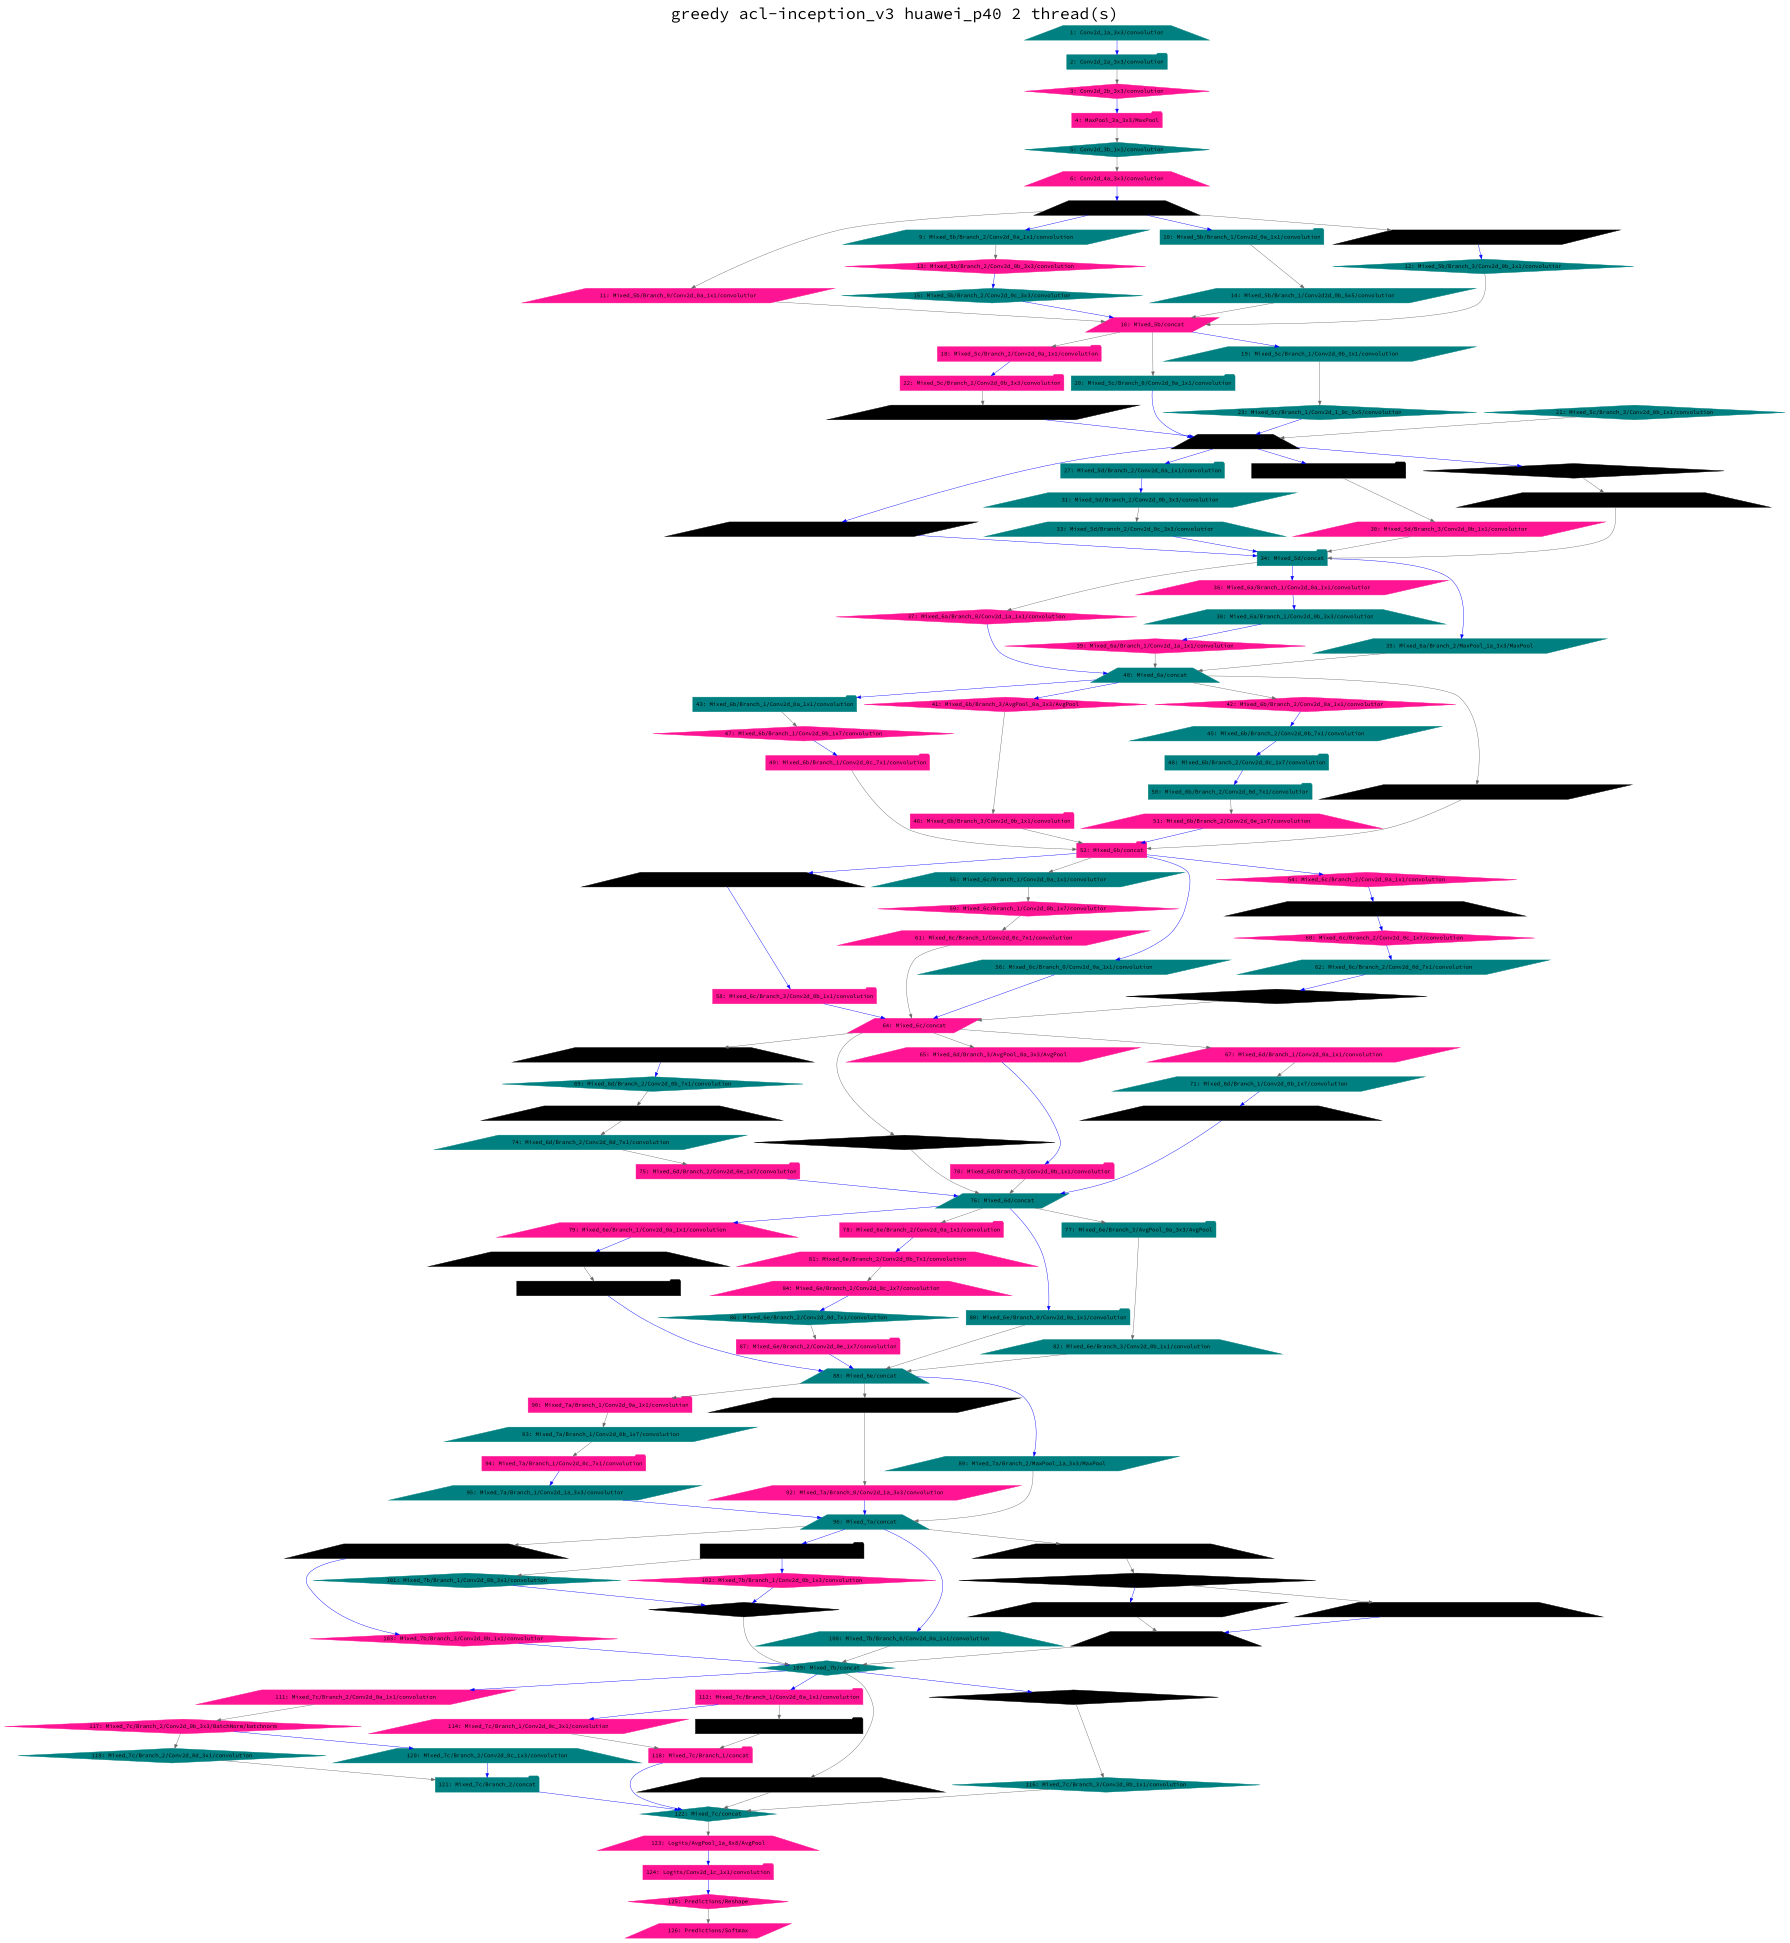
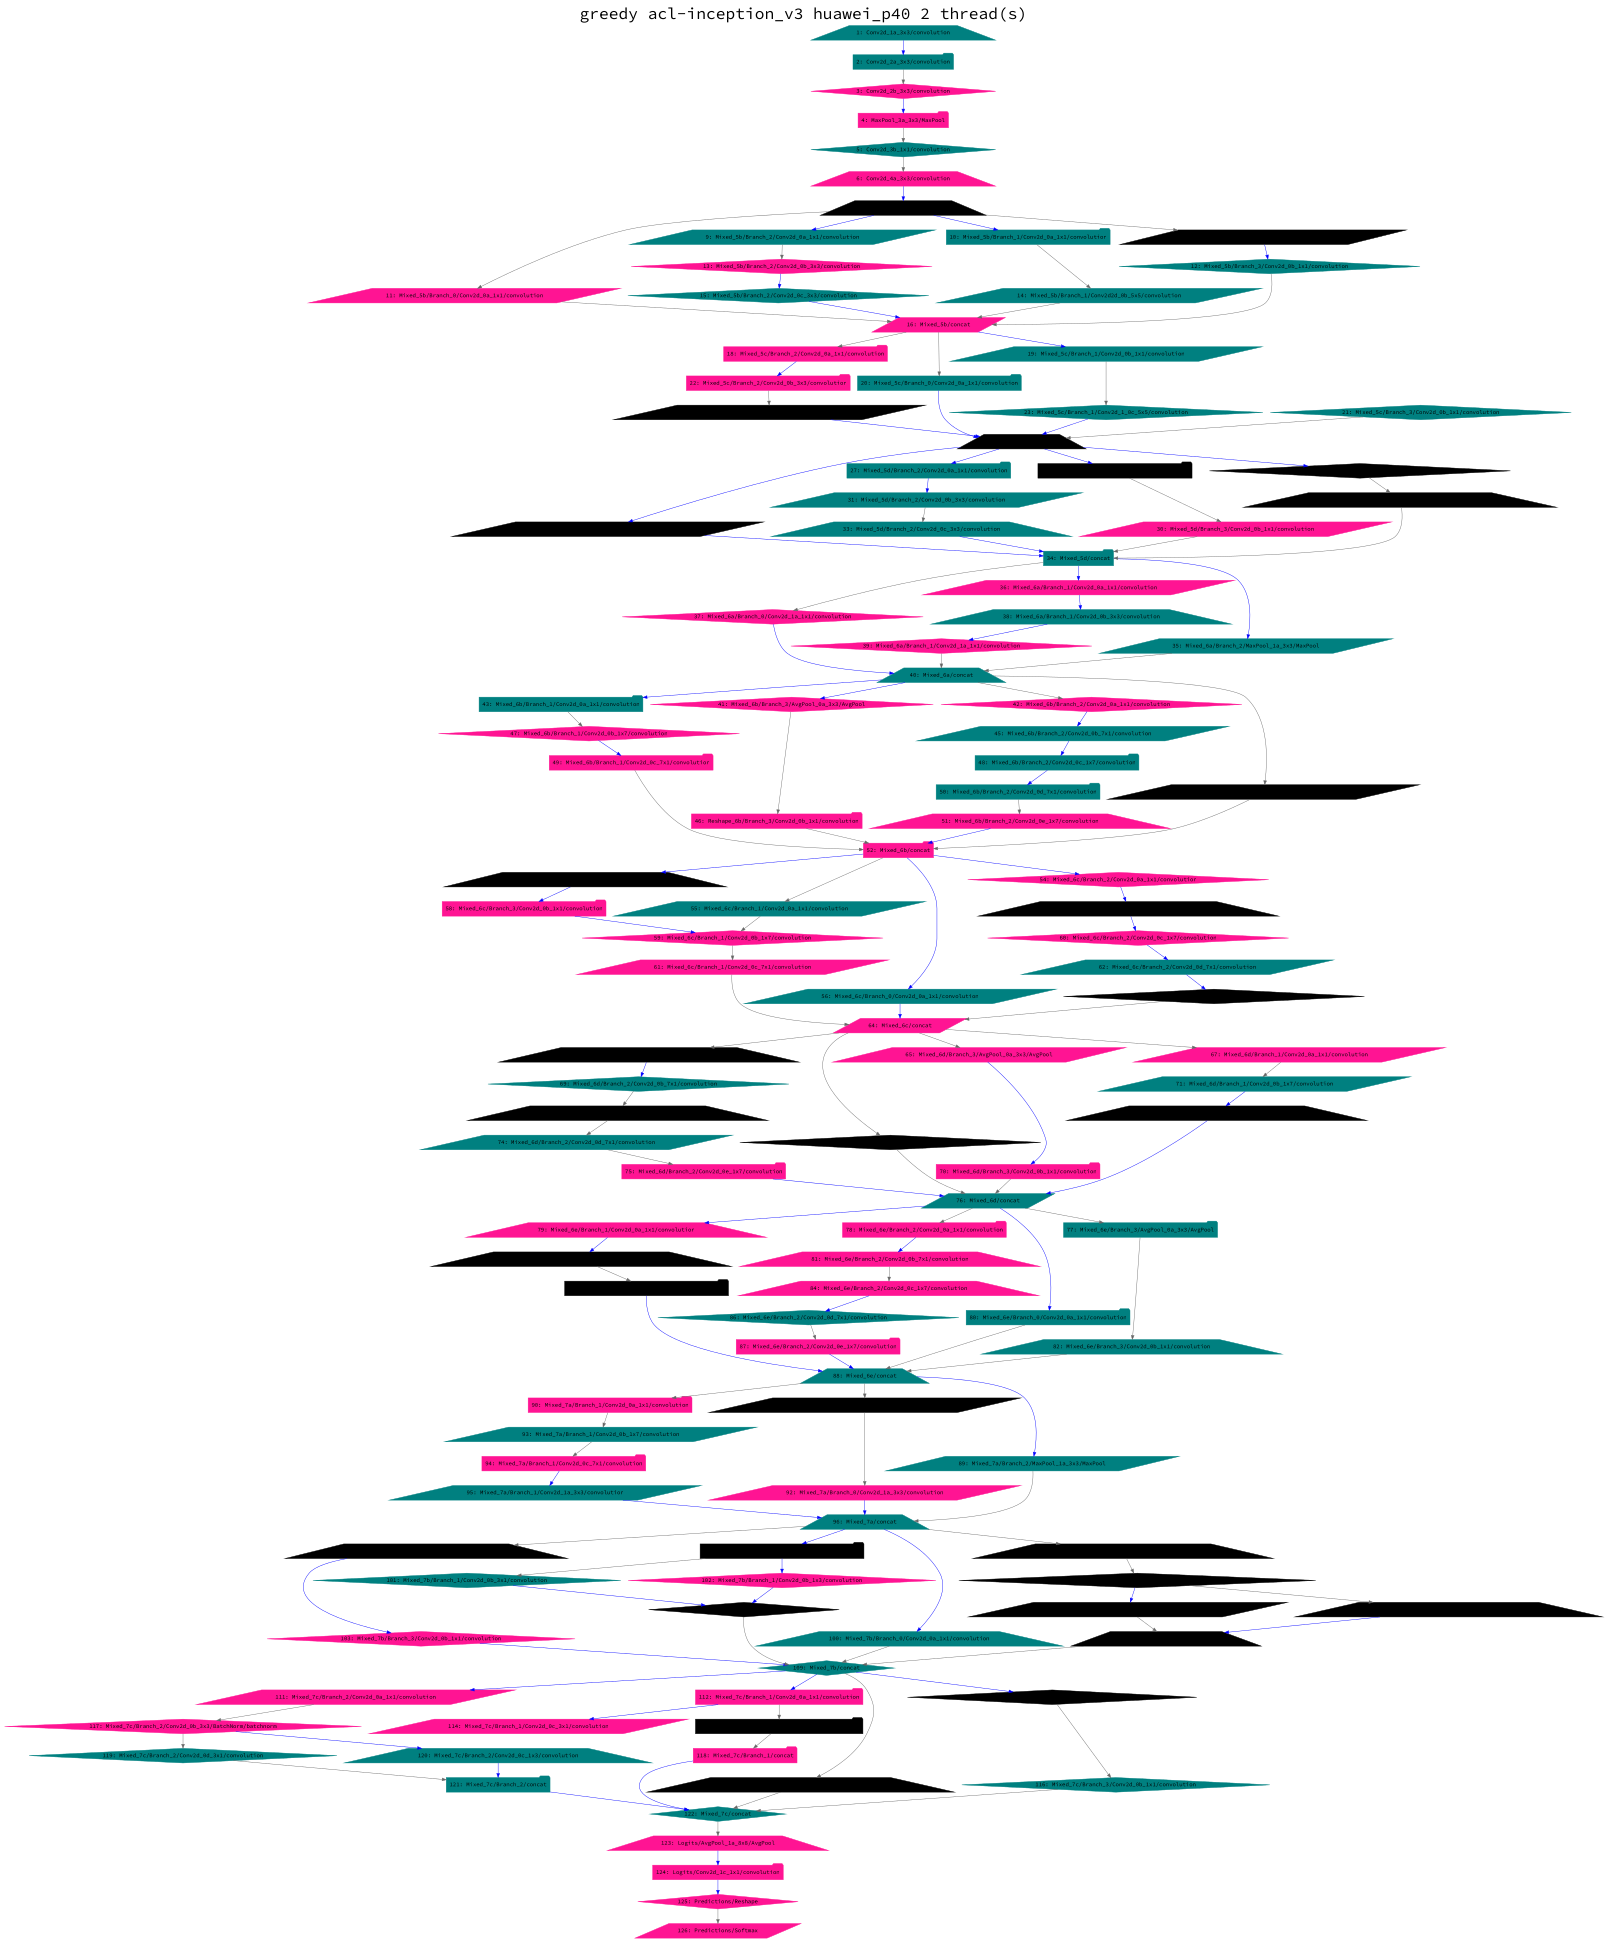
node "46: Mixed_6b/Branch_3/Conv2d_0b_1x1/convolution": label "46: Mixed_6b/Branch_3/Conv2d_0b_1x1/convolution" -> "46: Reshape_6b/Branch_3/Conv2d_0b_1x1/convolution"
edge "58: Mixed_6c/Branch_3/Conv2d_0b_1x1/convolution" -> "64: Mixed_6c/concat": now "58: Mixed_6c/Branch_3/Conv2d_0b_1x1/convolution" -> "59: Mixed_6c/Branch_1/Conv2d_0b_1x7/convolution"
edge "114: Mixed_7c/Branch_1/Conv2d_0c_3x1/convolution" -> "118: Mixed_7c/Branch_1/concat": removed
